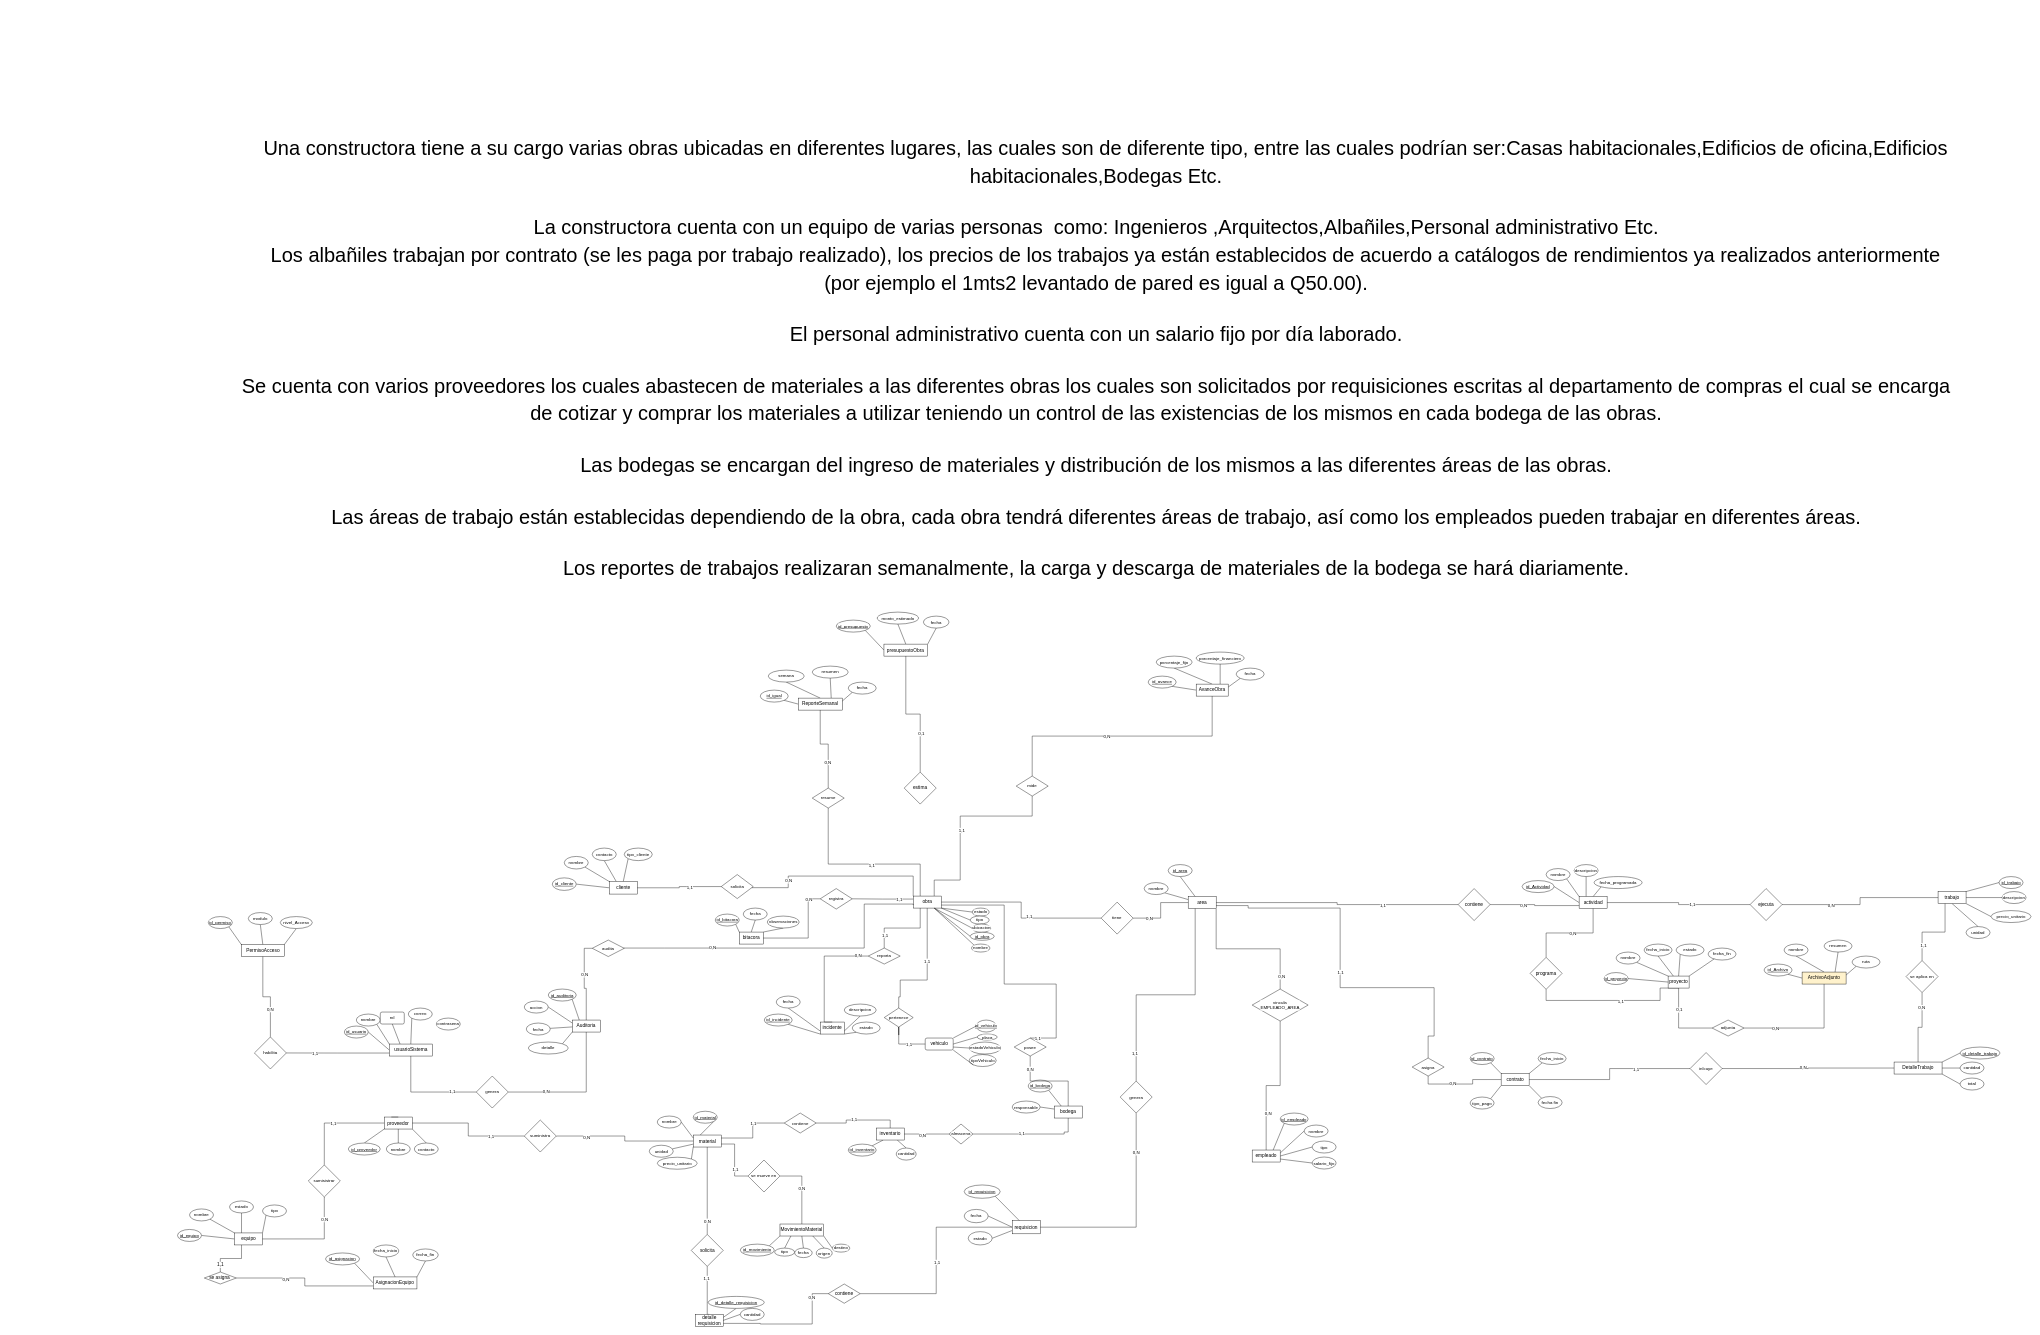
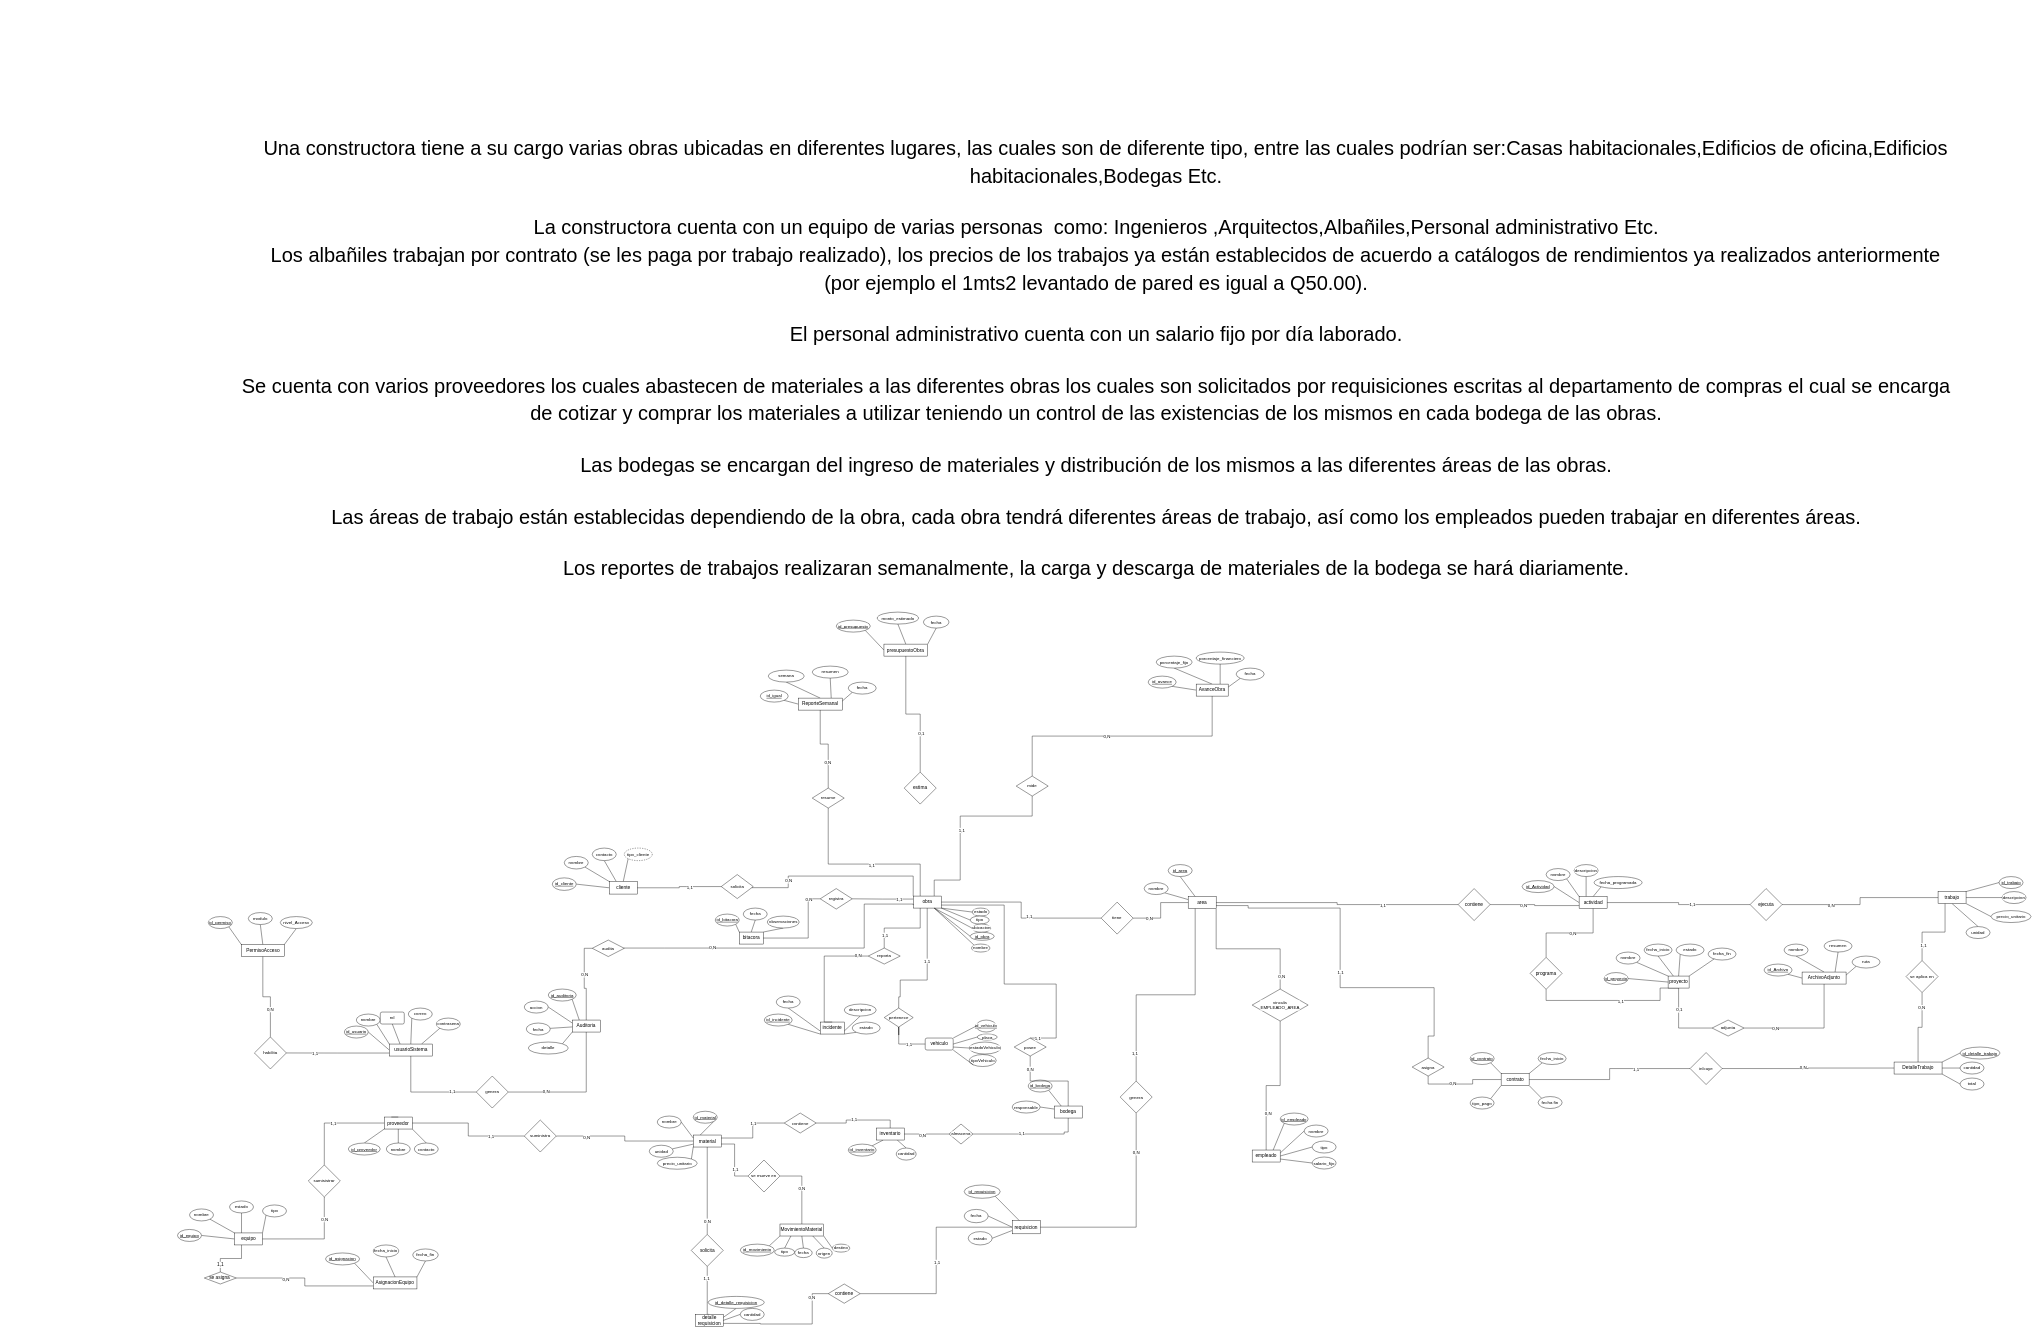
node "tipo_cliente": style solid -> dashed
node "ArchivoAdjunto": fillcolor #fff2cc -> #ffffff
edge "contrasena" -- "usuarioSistema": added
